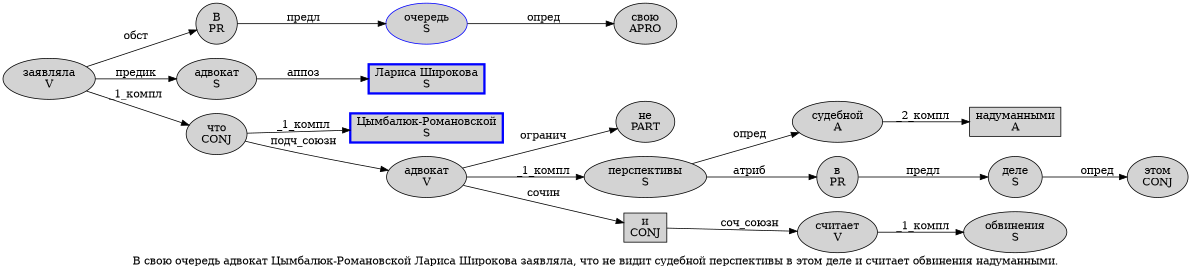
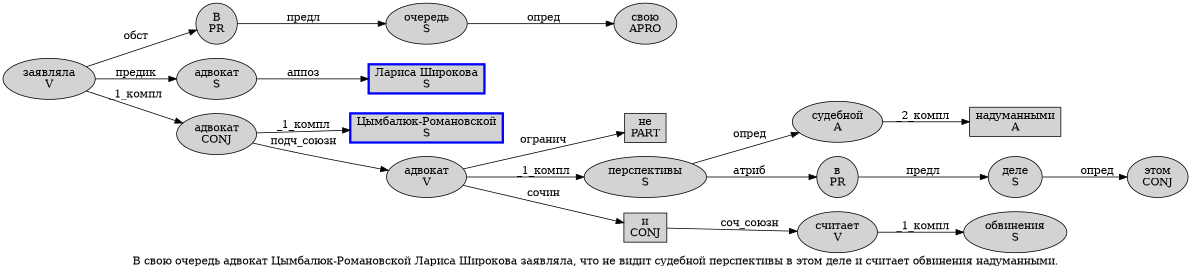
node "очередь S": color blue -> black
node "не PART": shape ellipse -> box
node "что CONJ": label "что CONJ" -> "адвокат CONJ"
